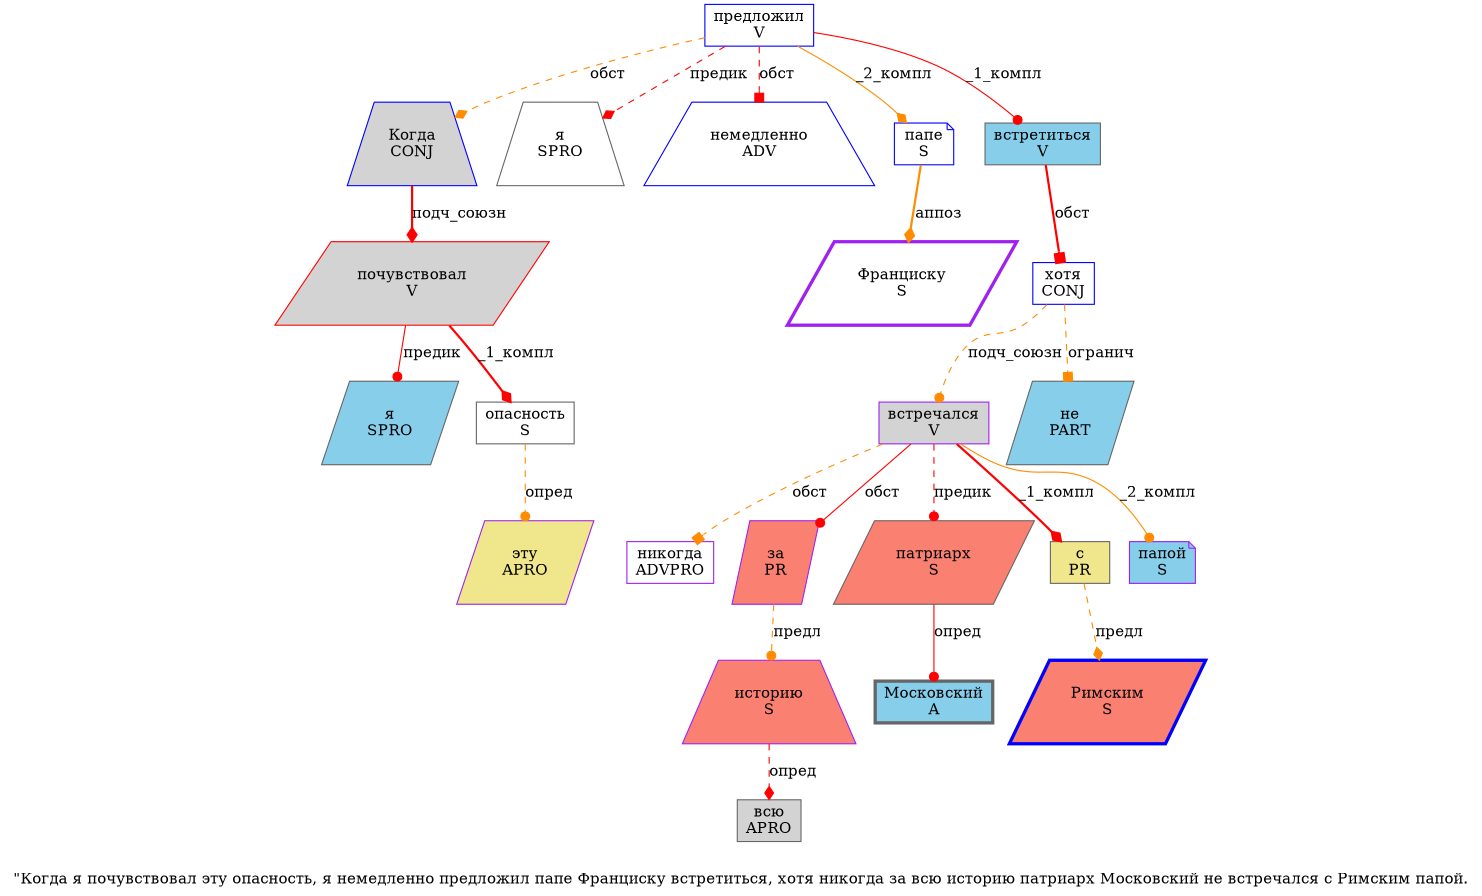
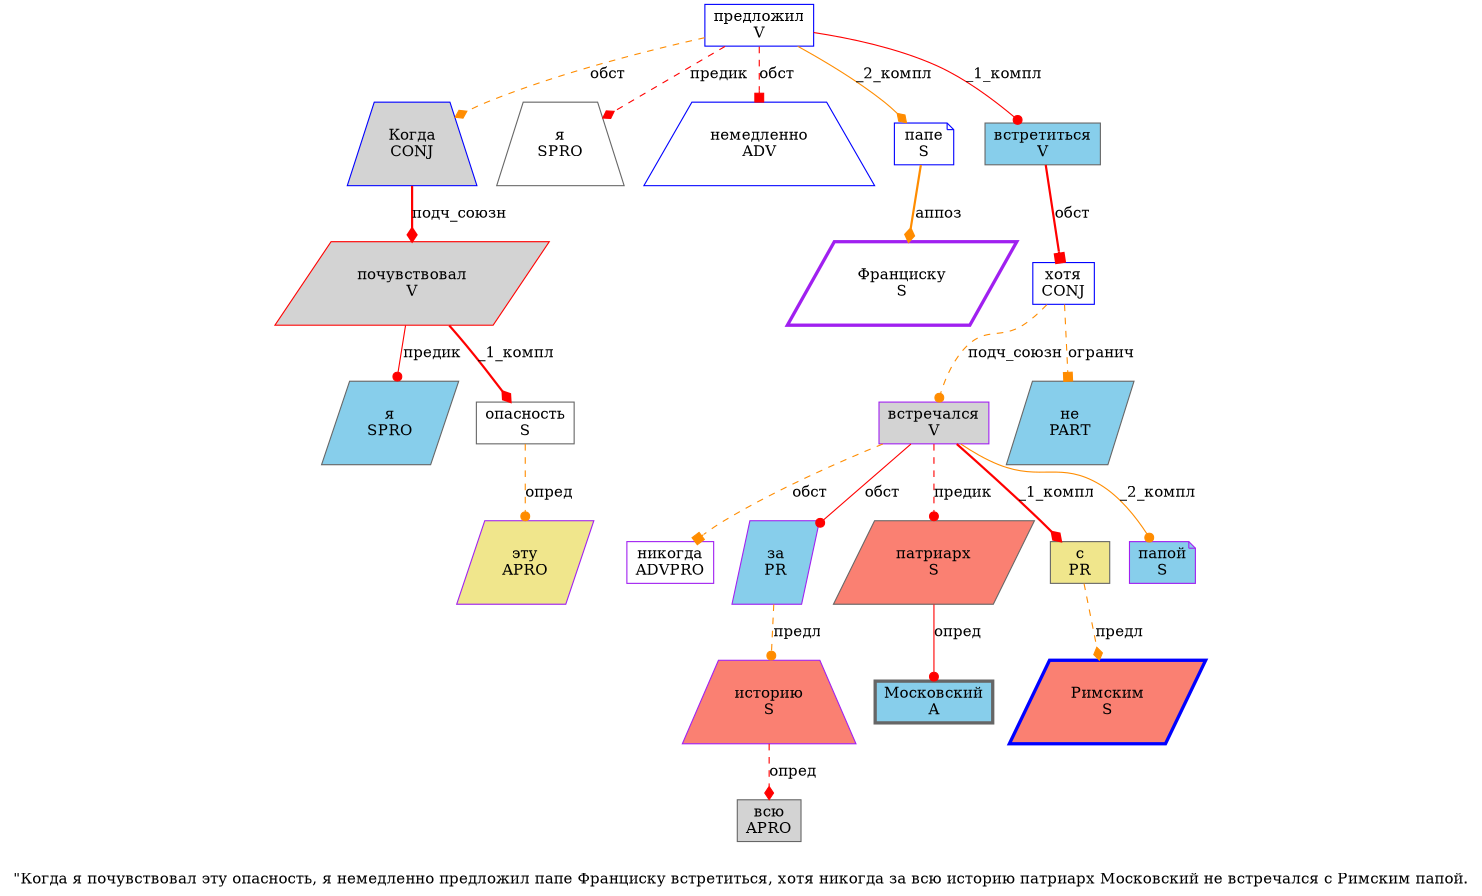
node "за PR": fillcolor salmon -> skyblue
